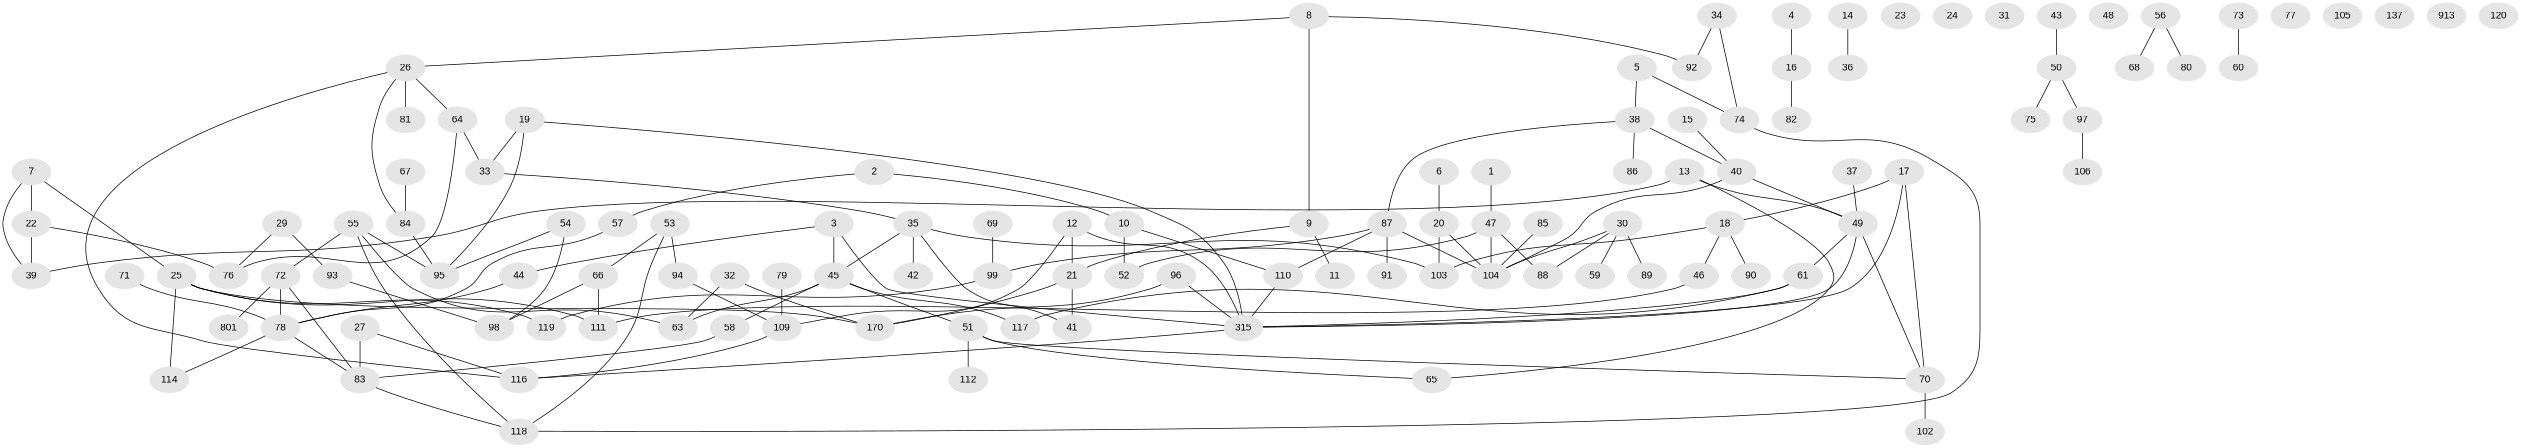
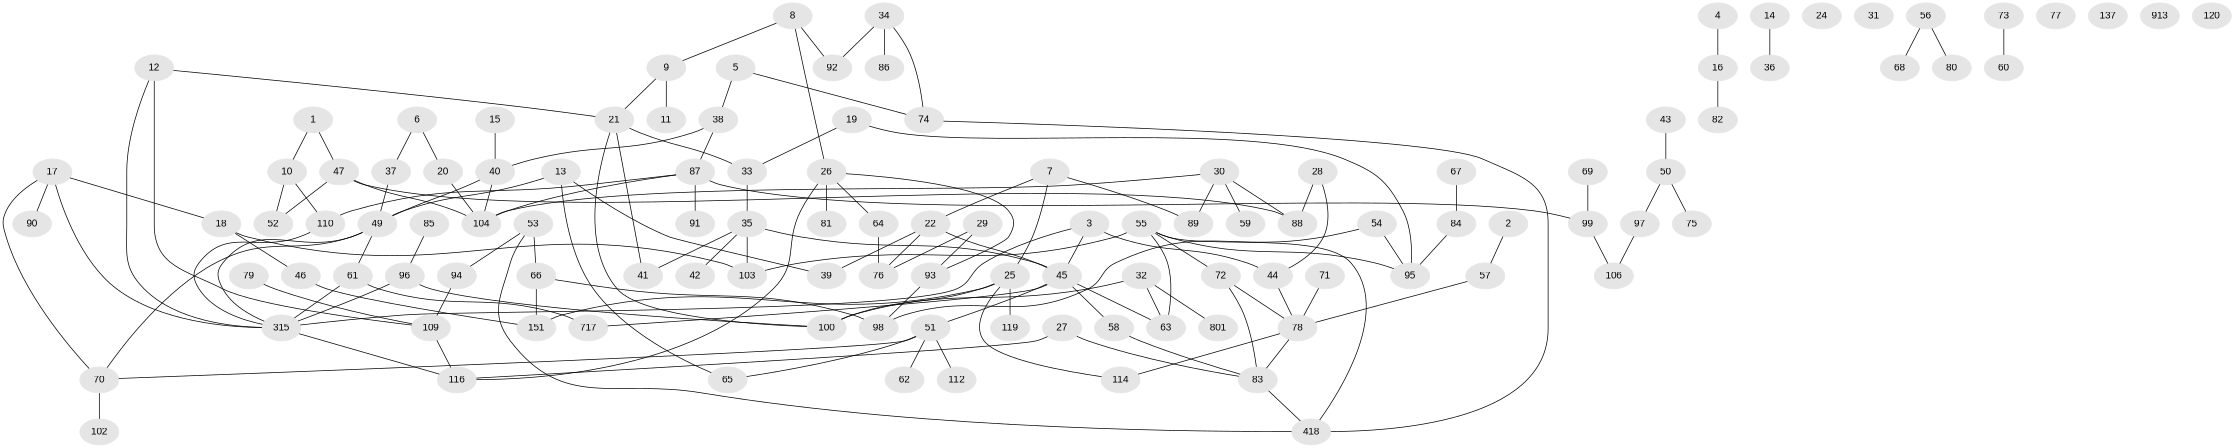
node "23": removed
node "48": removed
node "105": removed
edge "26" -- "84": now "26" -- "93"
edge "6" -- "37": added
edge "64" -- "33": now "21" -- "33"
edge "38" -- "86": now "34" -- "86"
edge "19" -- "315": removed
node "28": added
edge "2" -- "10": now "1" -- "10"
edge "7" -- "39": now "7" -- "89"
edge "85" -- "104": now "85" -- "96"
edge "22" -- "45": added
edge "18" -- "90": now "17" -- "90"
edge "20" -- "103": now "55" -- "103"
edge "99" -- "119": now "99" -- "106"
edge "72" -- "801": now "32" -- "801"
node "111": label "111" -> "151"
node "170": label "170" -> "100"
node "117": label "117" -> "717"
node "62": added
node "118": label "118" -> "418"
